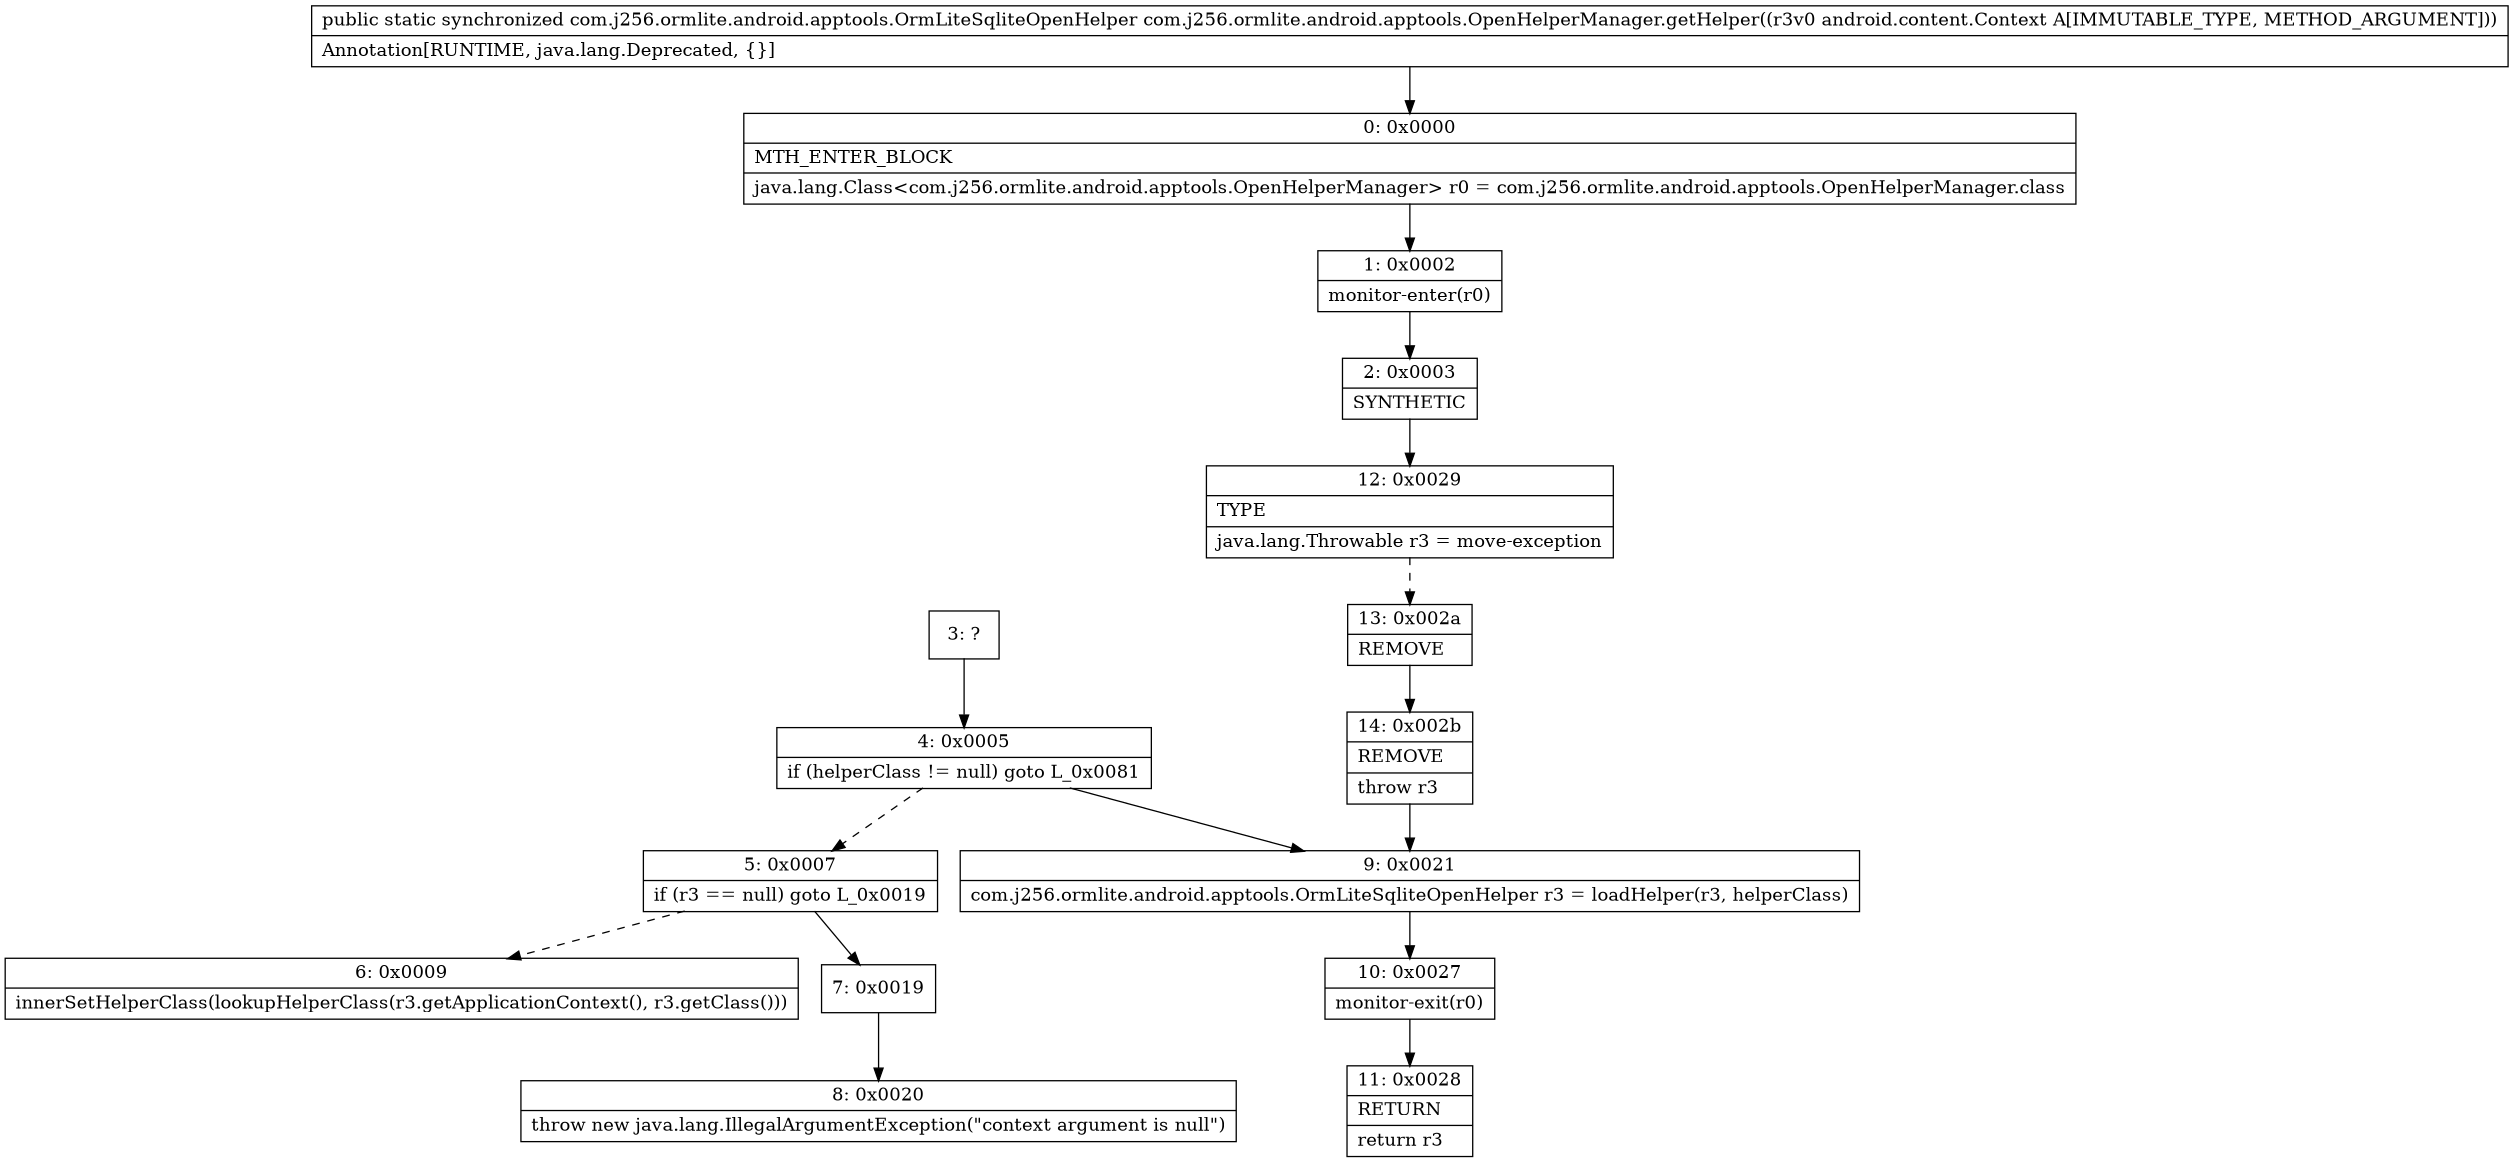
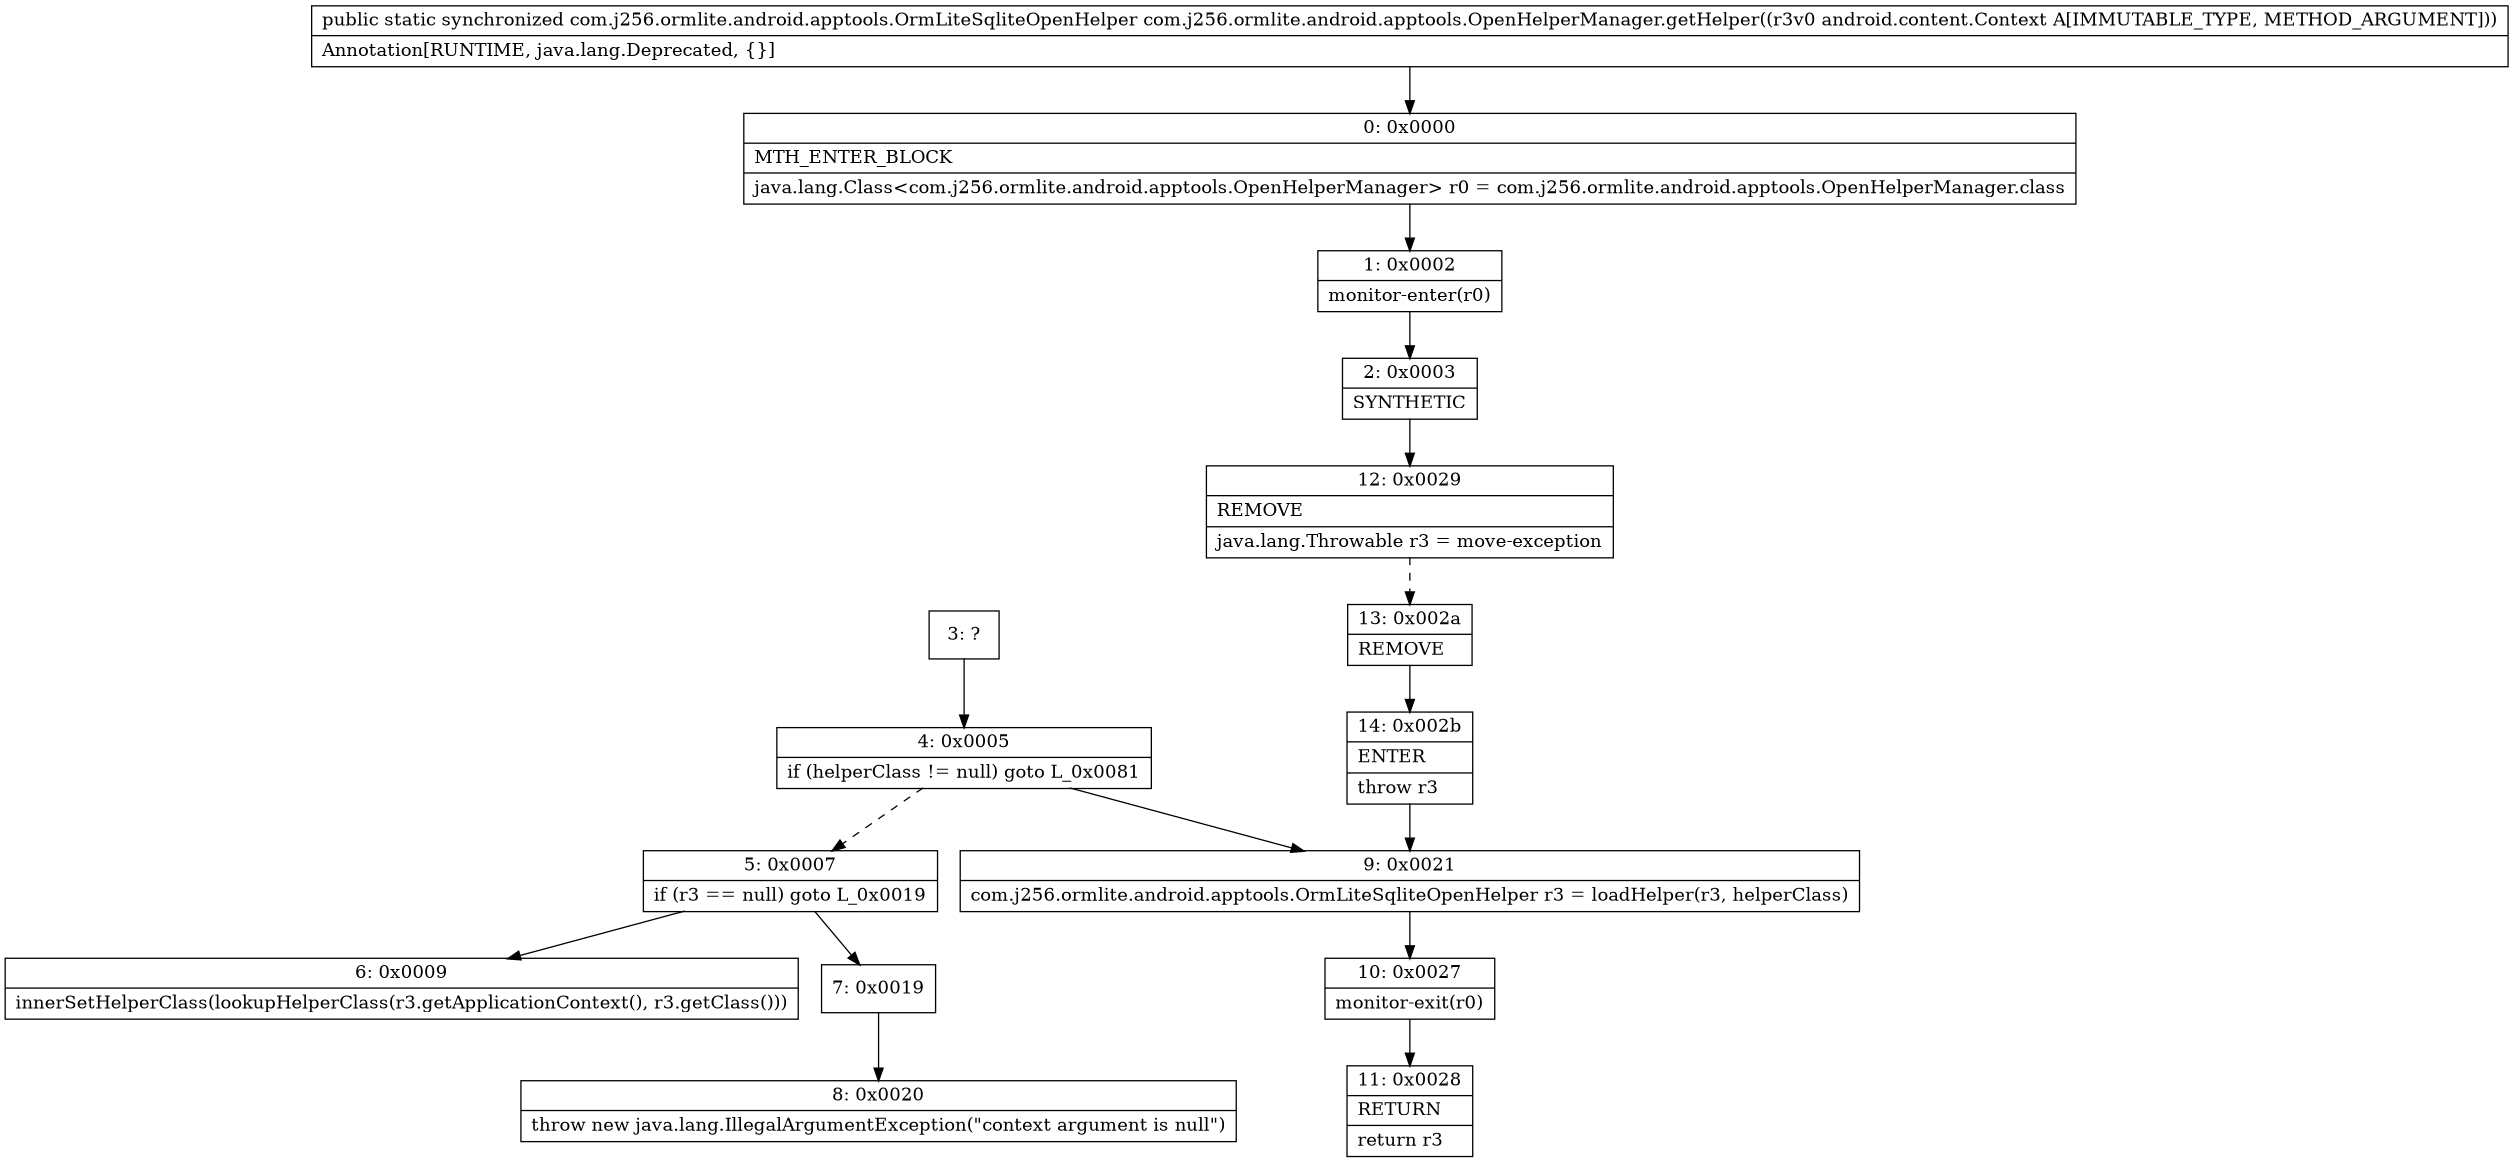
node "12: 0x0029": text "TYPE" -> "REMOVE"
node "14: 0x002b": text "REMOVE" -> "ENTER"
edge "5: 0x0007" -> "6: 0x0009": style dashed -> solid
